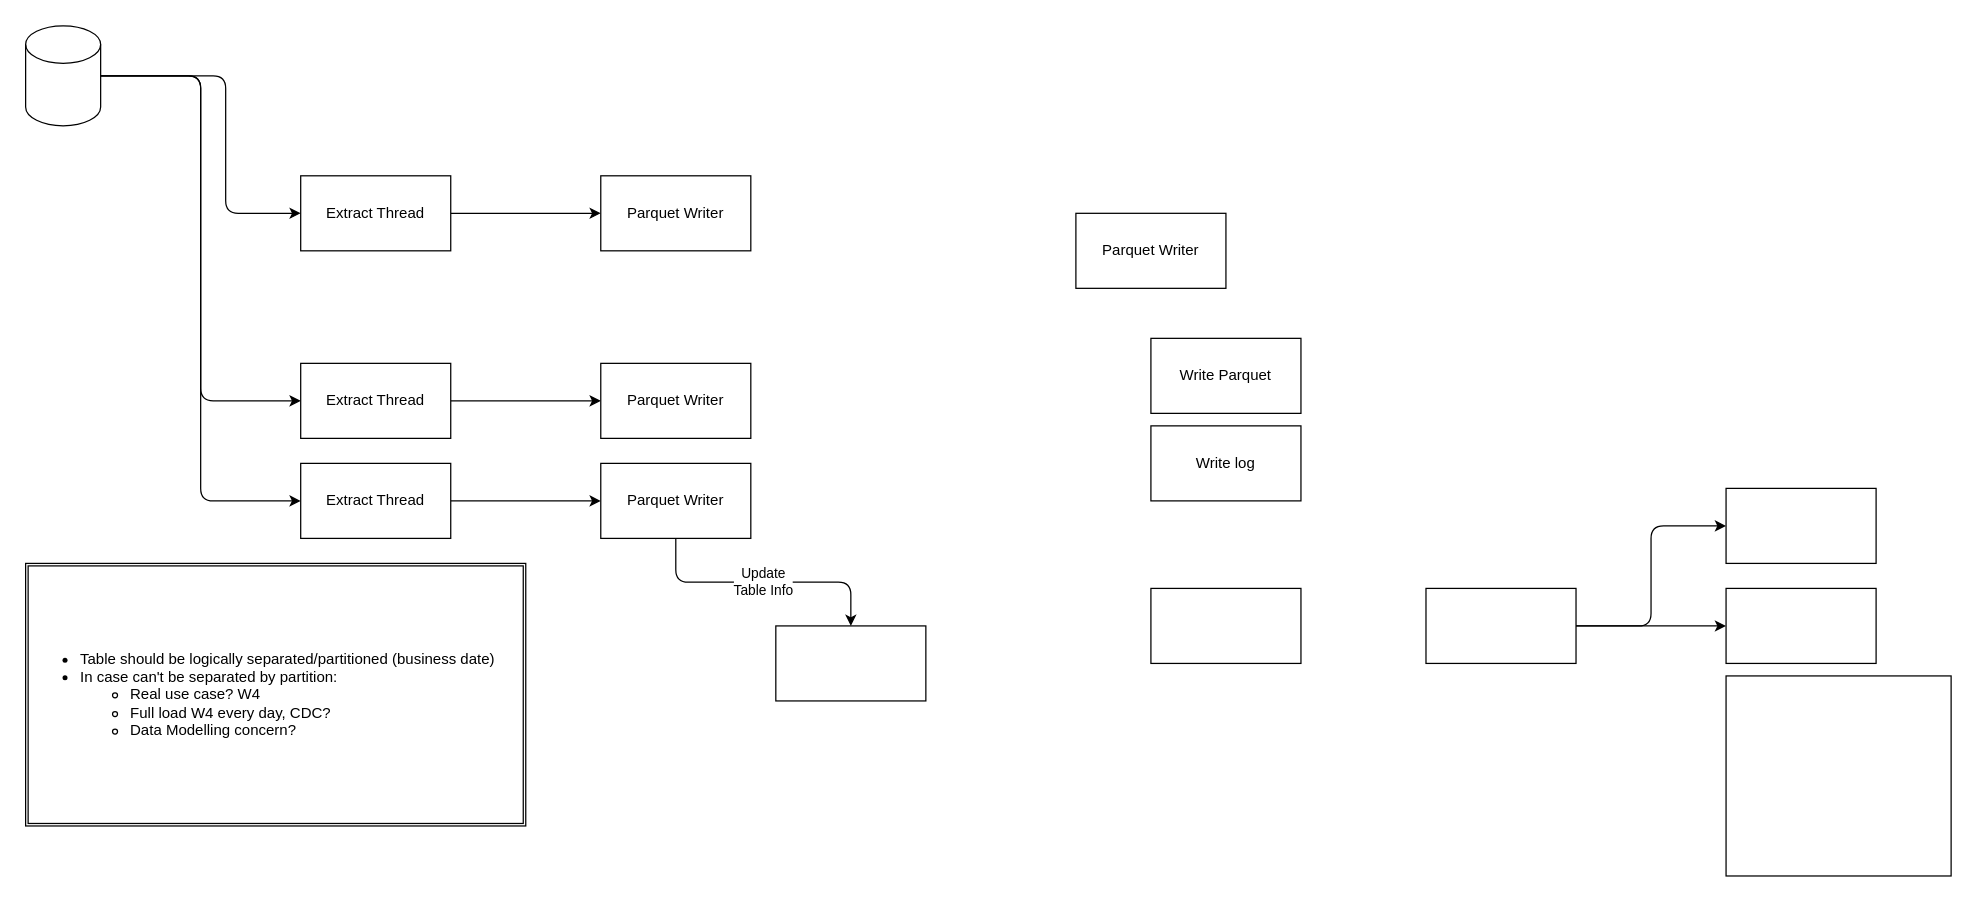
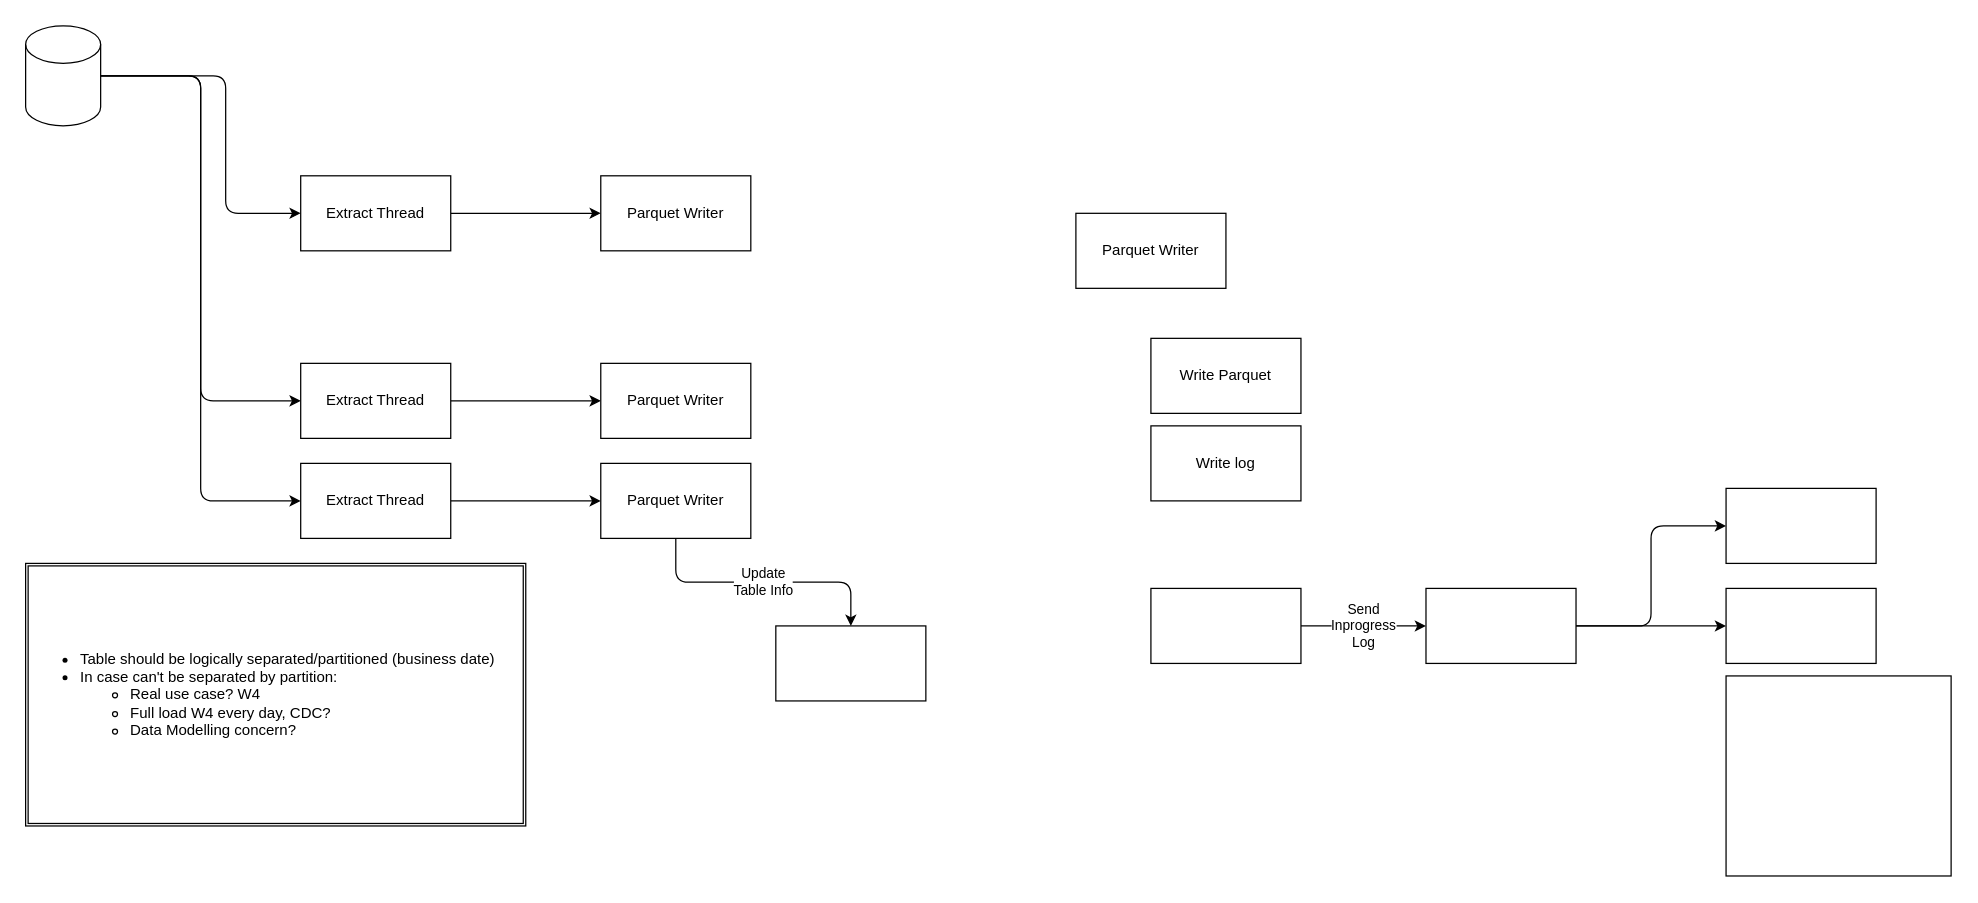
edge "Agent Metric Listener" -> "Manager": added, label "Send Inprogress Log"
